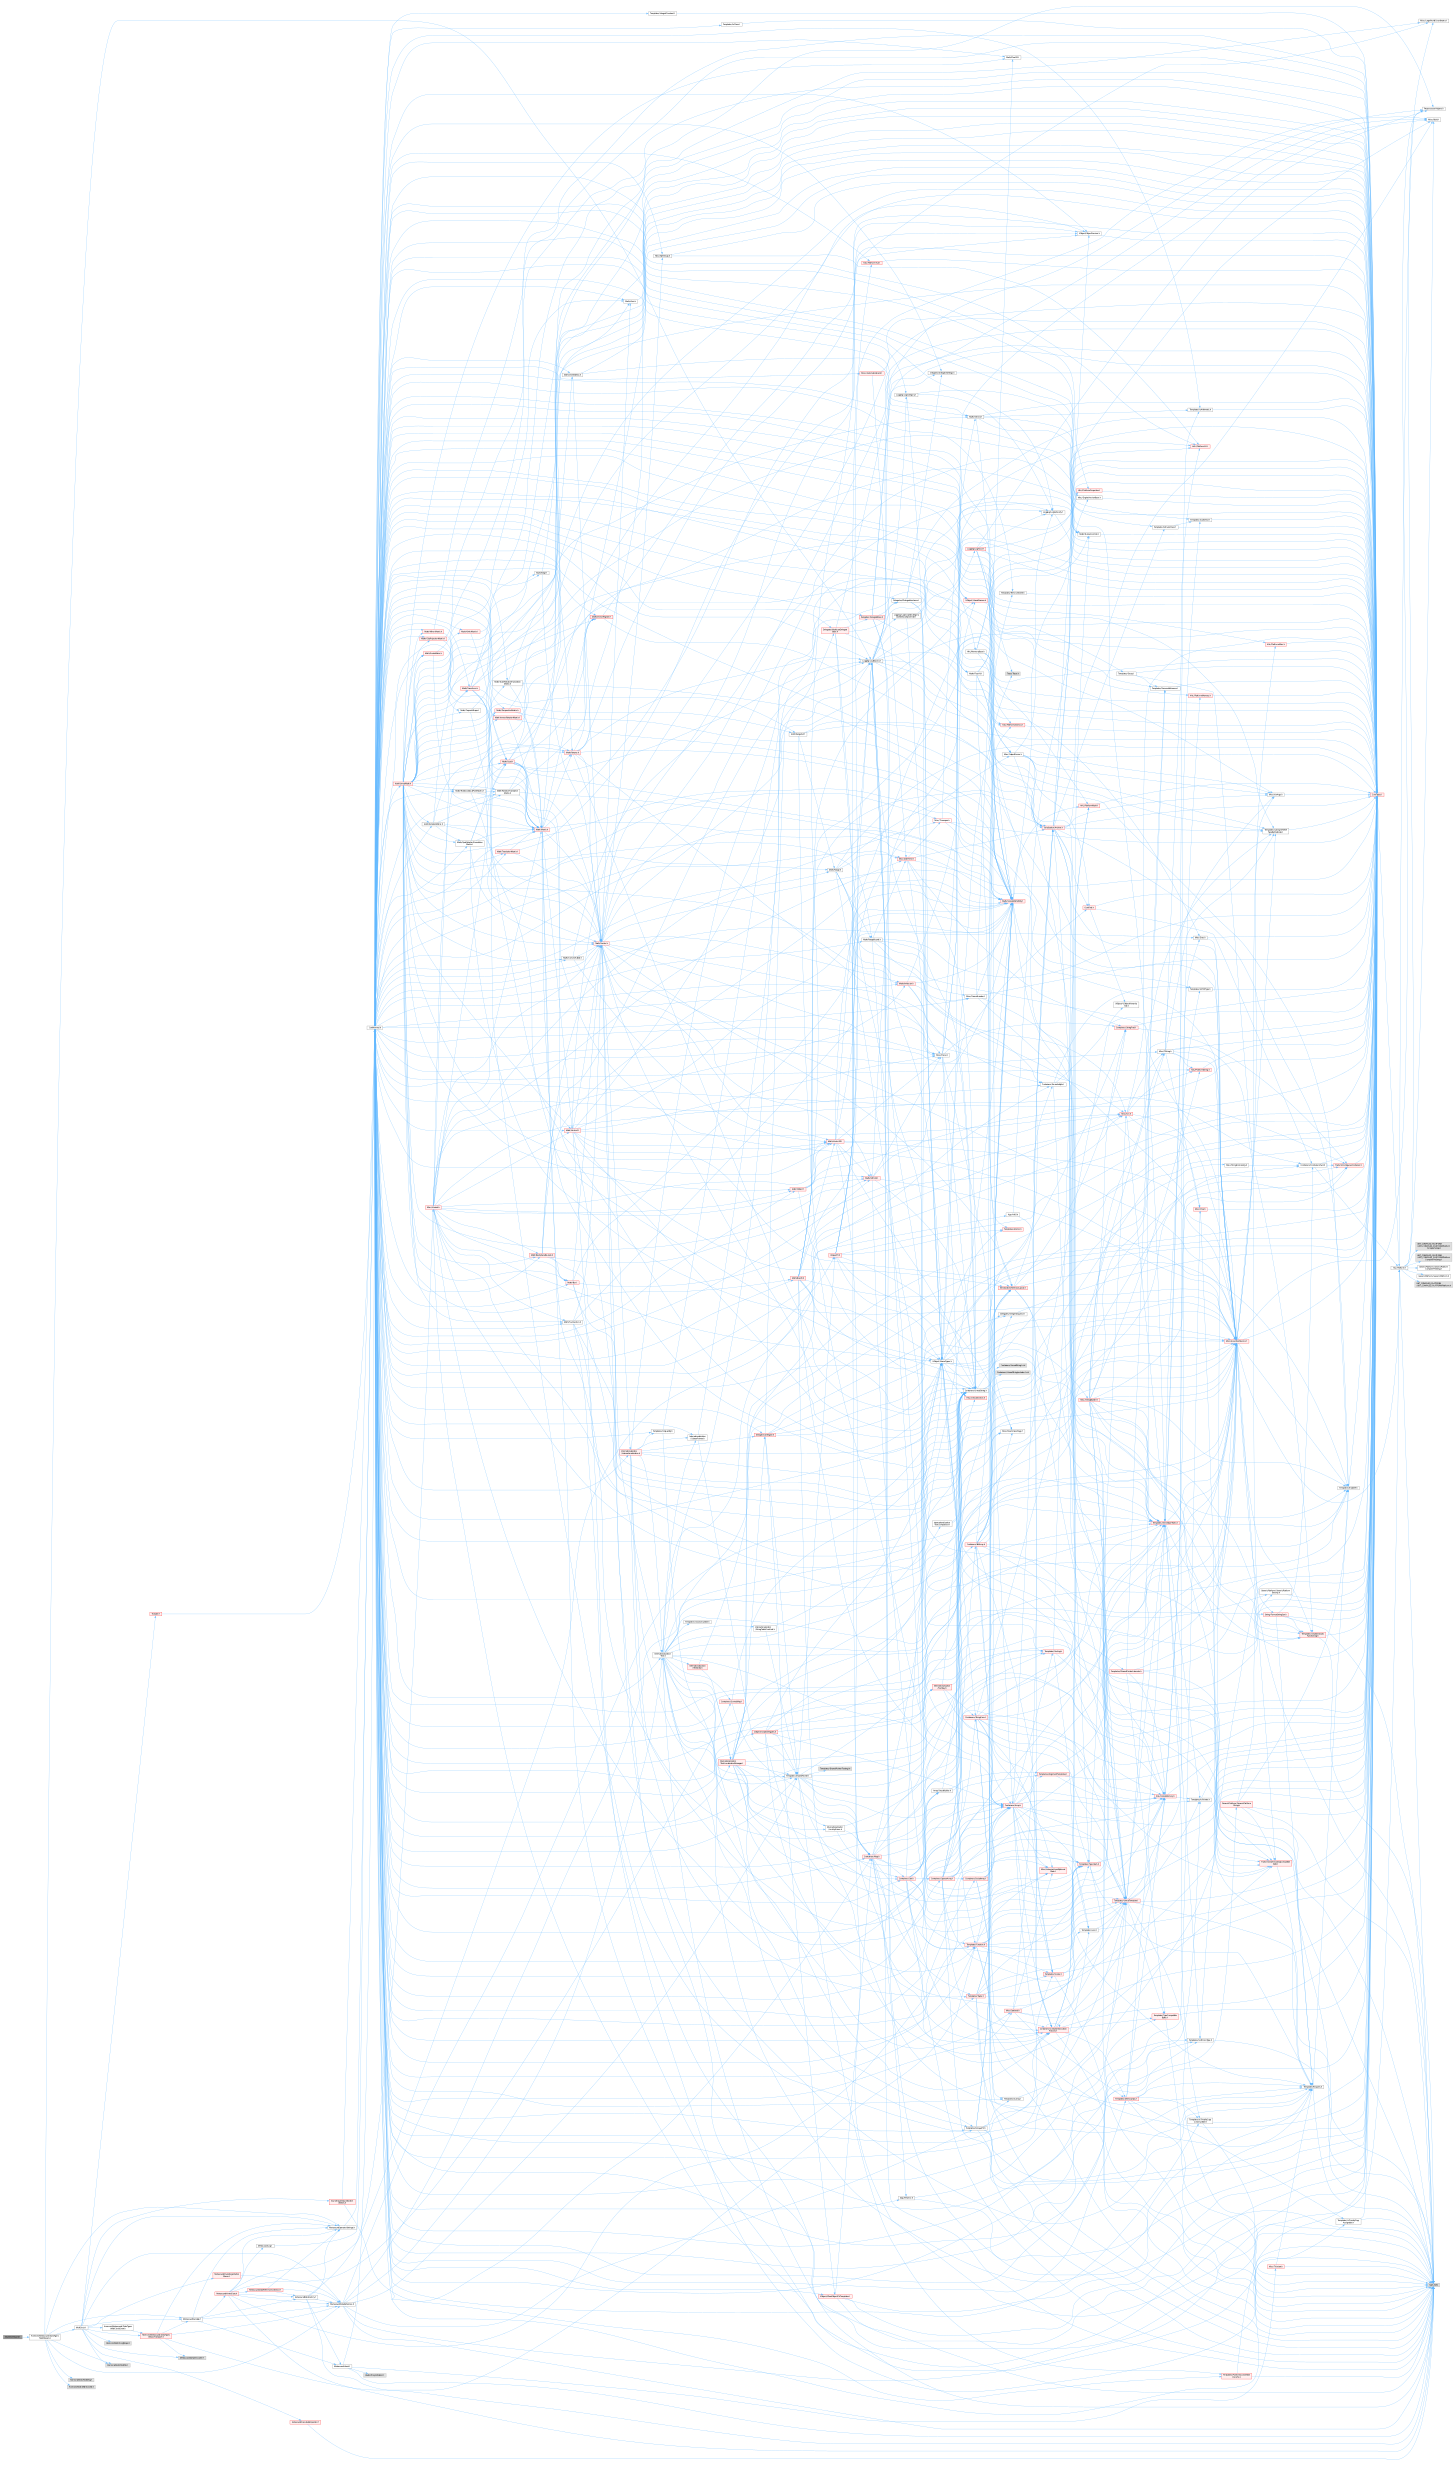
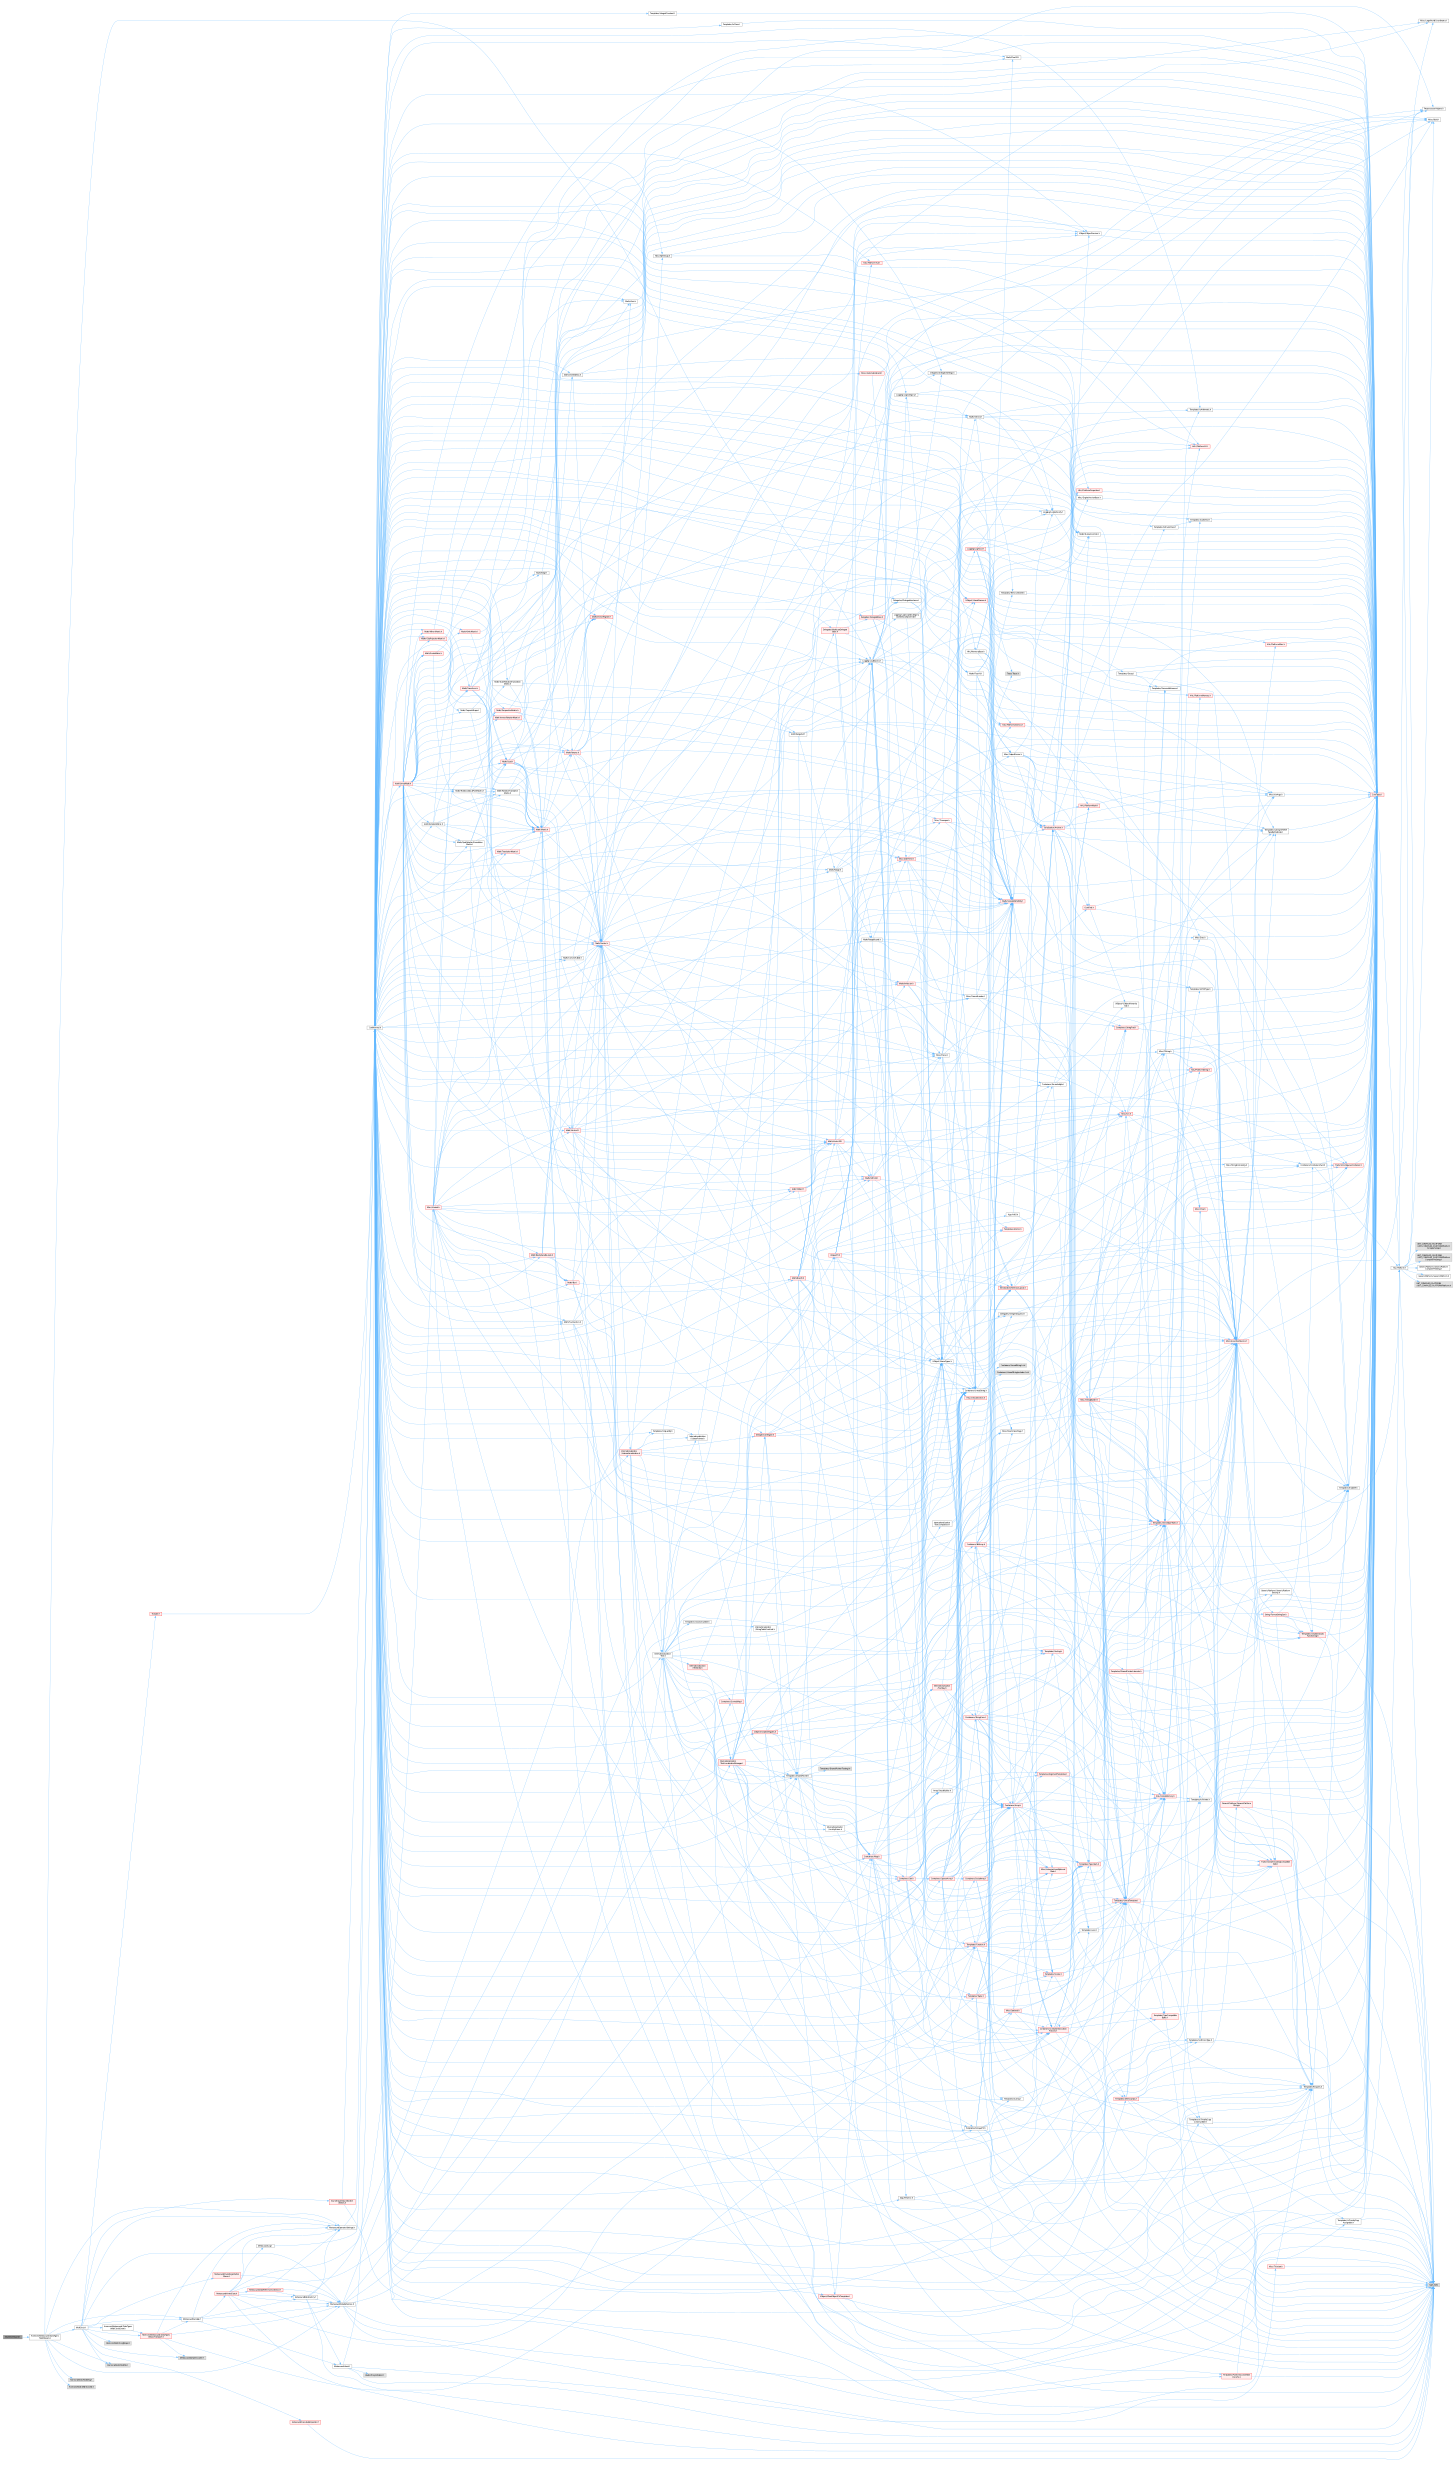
edge "Math/RangeBound.h" -> "Containers/EnumAsByte.h": removed
edge "Math/Range.h" -> "Misc/AssertionMacros.h": removed
